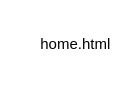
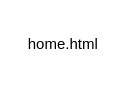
node "home.html": moved (76, 44) -> (63, 44)
